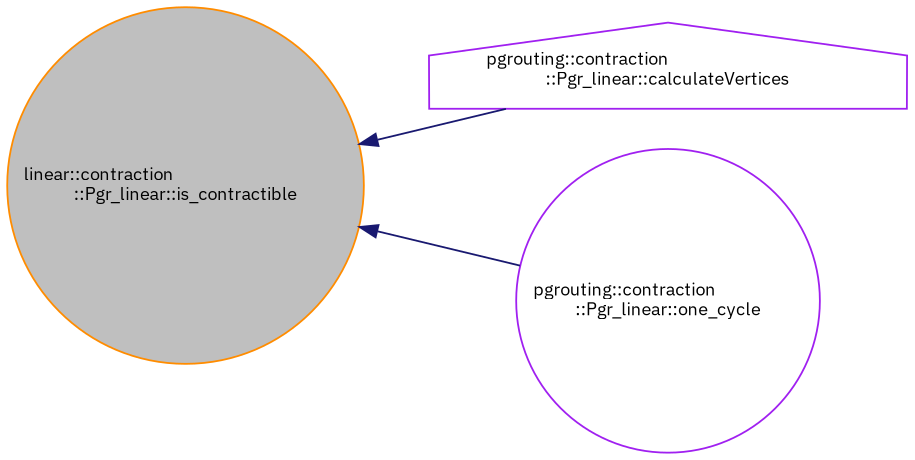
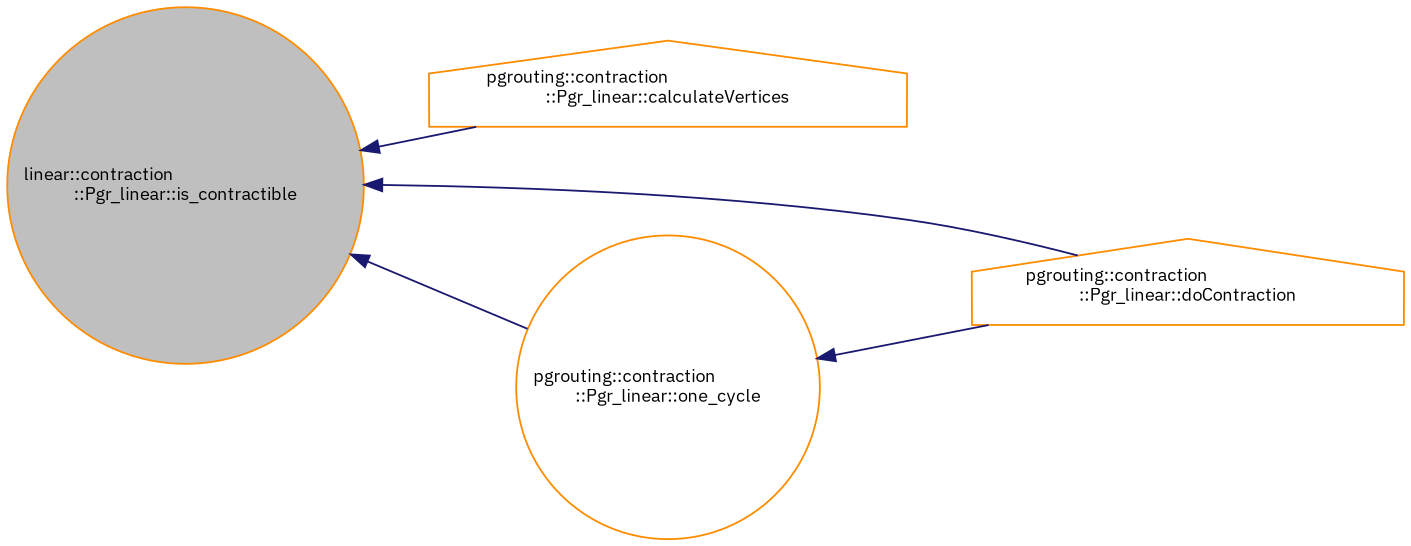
node "pgrouting::contraction ::Pgr_linear::calculateVertices": color purple -> darkorange
node "pgrouting::contraction ::Pgr_linear::doContraction": added
node "pgrouting::contraction ::Pgr_linear::one_cycle": color purple -> darkorange
